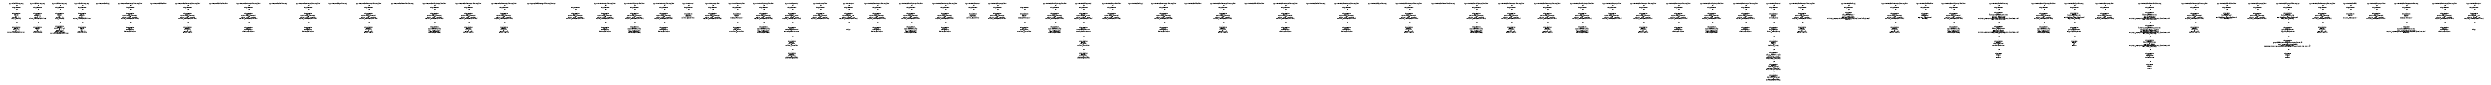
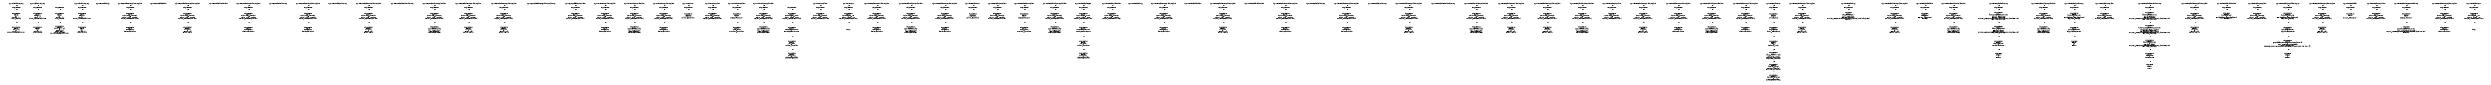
node "buggy_11.sol_SafeMath_mul(uint256,uint256)": removed
node "buggy_11.sol_ApproveAndCallFallBack_bug_txorigin20(address)": added
node "buggy_11.sol_Node_bug_txorigin32(address)": label "buggy_11.sol_Node_bug_txorigin32(address)" -> "buggy_11.sol_Owned_bug_txorigin32(address)"
node "buggy_11.sol_Owned_transferOwnership(address)": label "buggy_11.sol_Owned_transferOwnership(address)" -> "buggy_11.owner_Owned_transferOwnership(address)"
node "buggy_11.sol_Owned_acceptOwnership()": removed
node "buggy_11.sol_ForTheBlockchain_transferOwnership(address)": added
node "buggy_11.sol_ForTheBlockchain_acceptOwnership()": label "buggy_11.sol_ForTheBlockchain_acceptOwnership()" -> "buggy_11.sol_ForTheBlockchain_transferAnyERC()"
